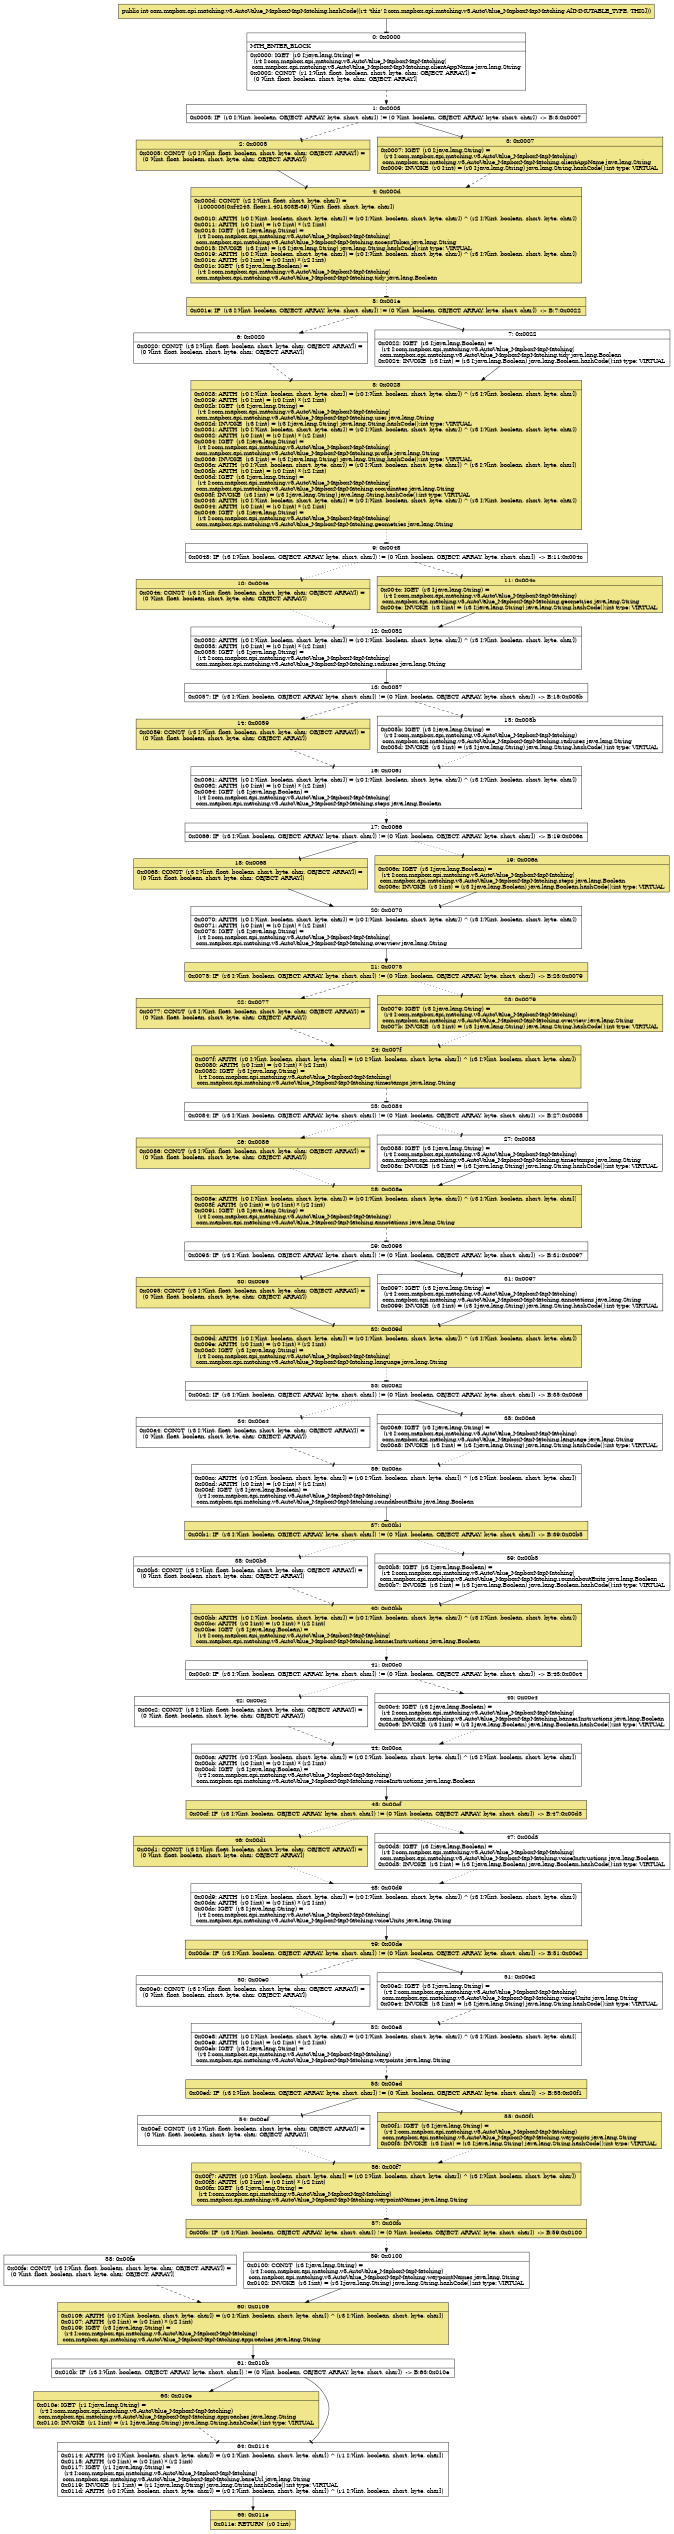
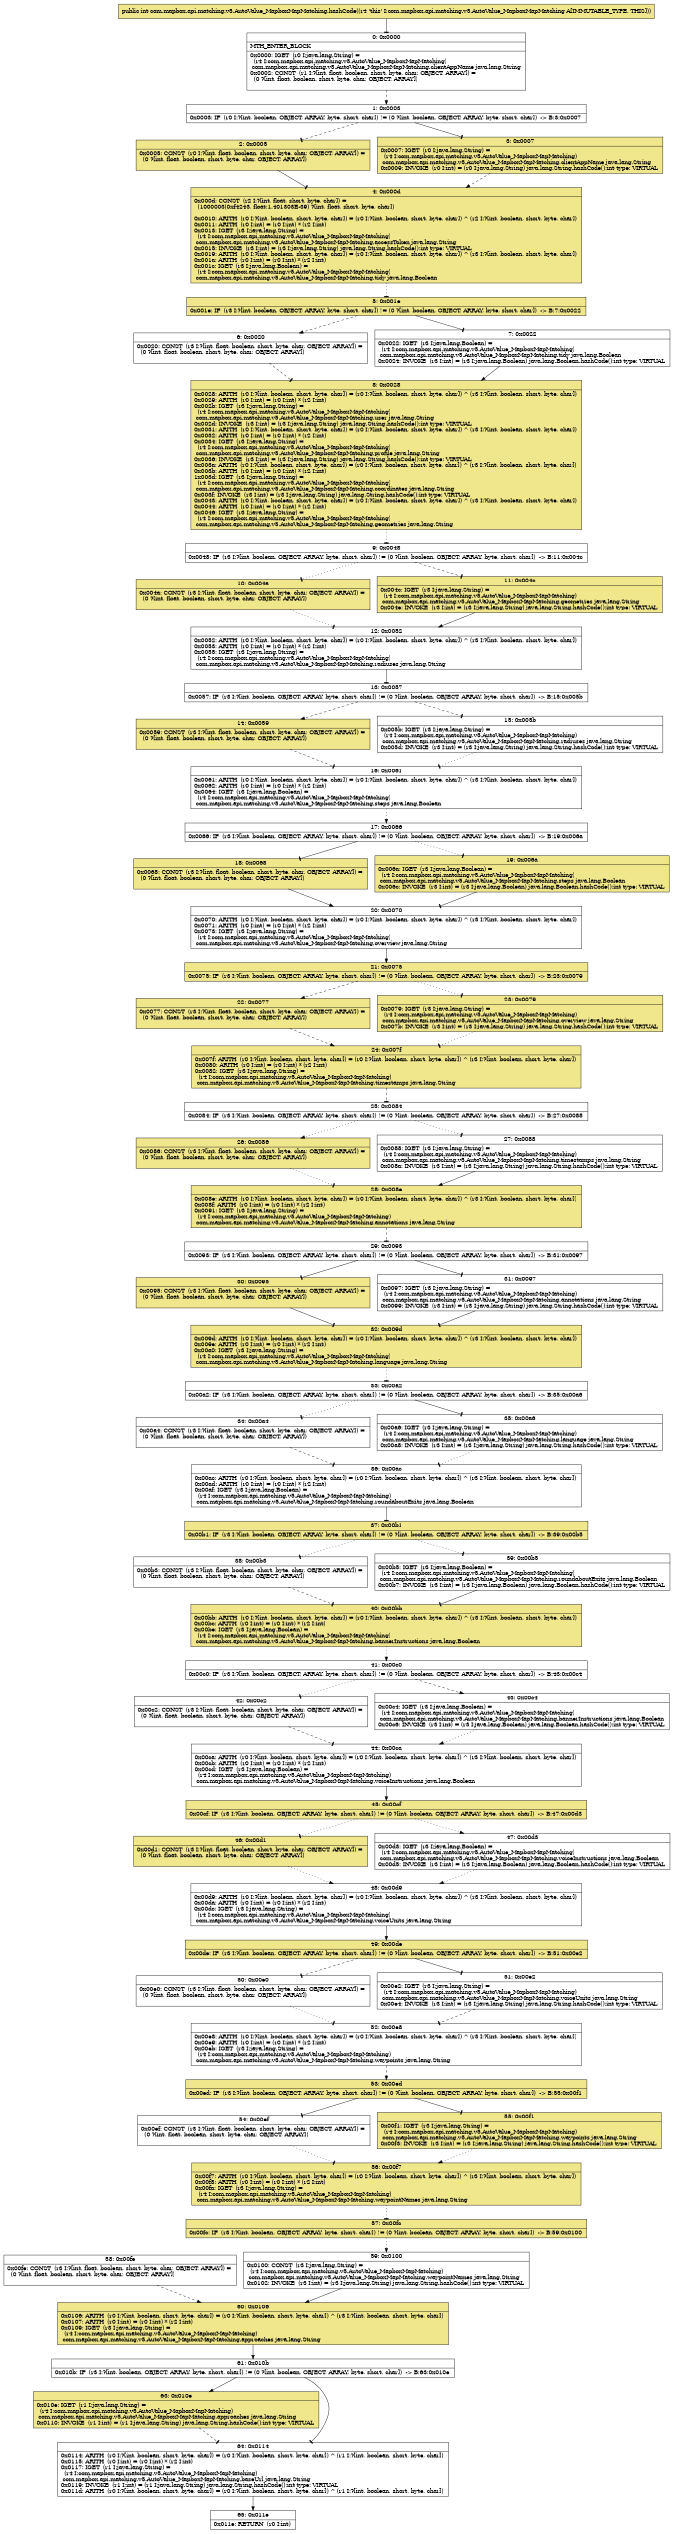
node "8: 0x0028": text "0x003d: IGET  (r3 I:java.lang.String) =" -> "1x003d: IGET  (r3 I:java.lang.String) ="
node "65: 0x011e": fillcolor khaki -> white
